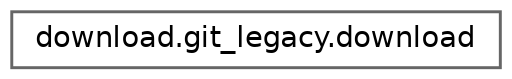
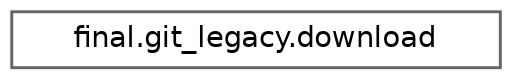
node "download.git_legacy.download": label "download.git_legacy.download" -> "final.git_legacy.download"
